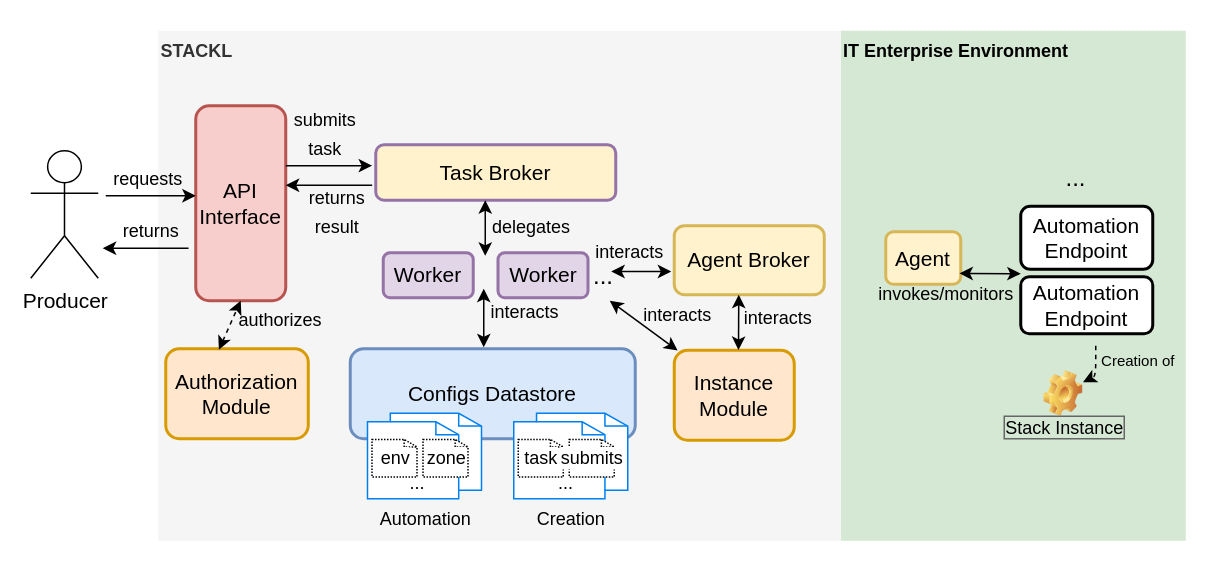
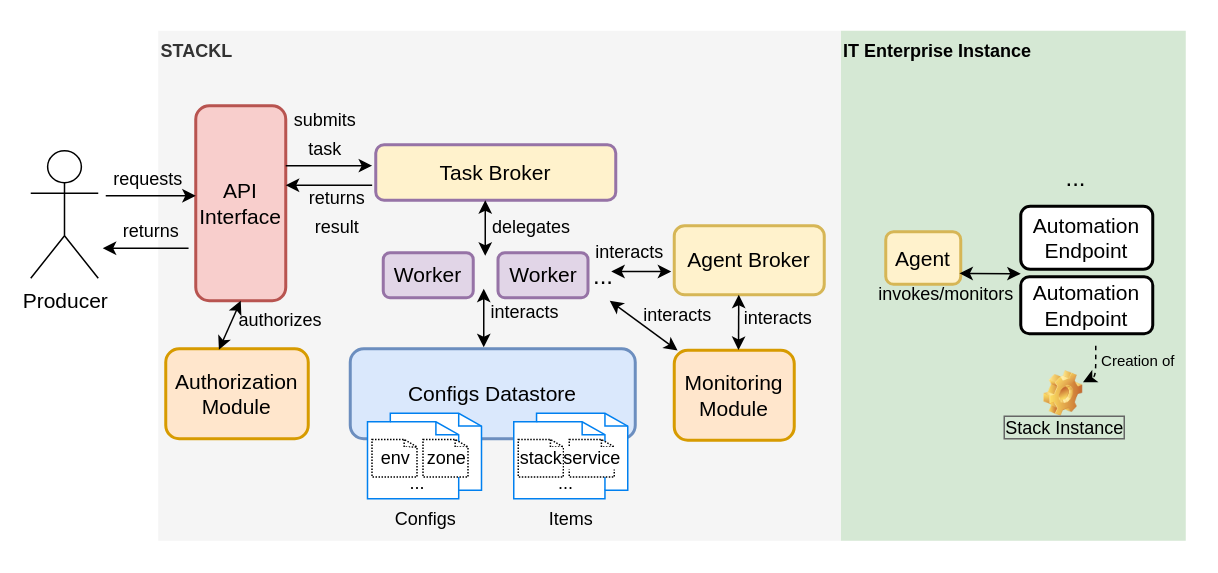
node "IT Enterprise Environment": label "IT Enterprise Environment" -> "IT Enterprise Instance"
edge "APIInterface" -- "Authorization Module": style dashed -> solid
node "Instance Module": label "Instance Module" -> "Monitoring Module"
node "task": label "task" -> "stack"
node "submits": label "submits" -> "service"
node "Automation": label "Automation" -> "Configs"
node "Creation": label "Creation" -> "Items"
